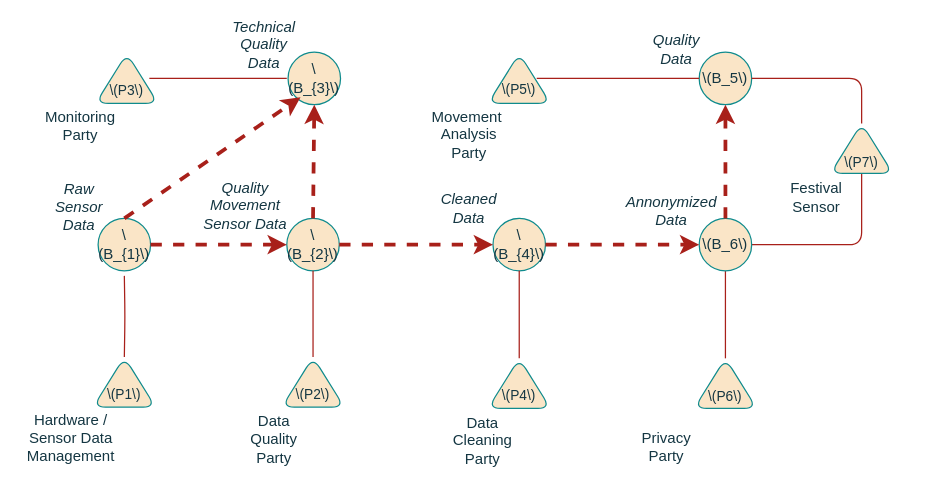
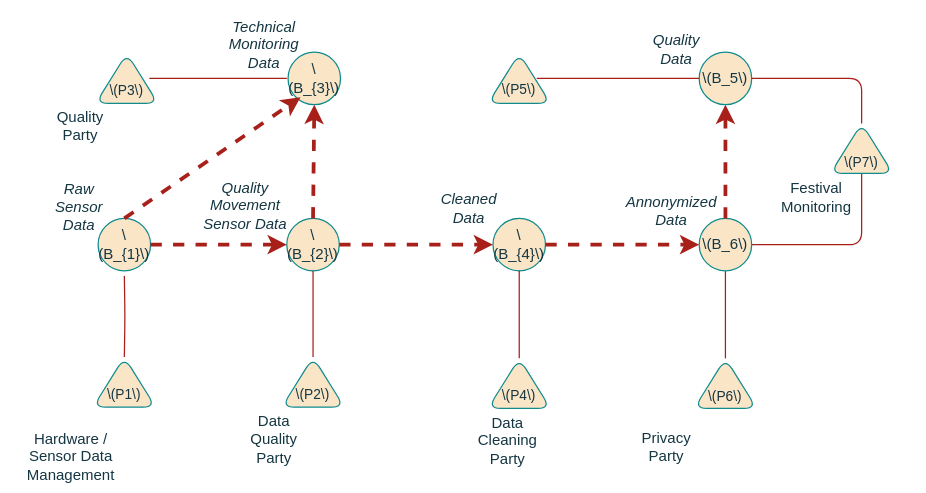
node "Technical Quality Data": label "Technical Quality Data" -> "Technical Monitoring Data"
node "Monitoring Party": label "Monitoring Party" -> "Quality Party"
node "Movement Analysis Party": removed
node "Festival Sensor": label "Festival Sensor" -> "Festival Monitoring"
node "Hardware / Sensor Data Management": moved (71, 438) -> (71, 457)
node "Data Cleaning Party": moved (483, 441) -> (508, 441)
